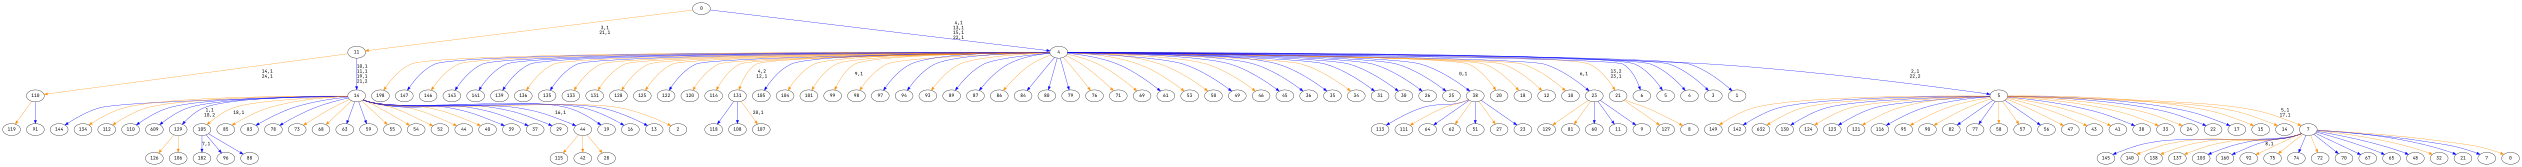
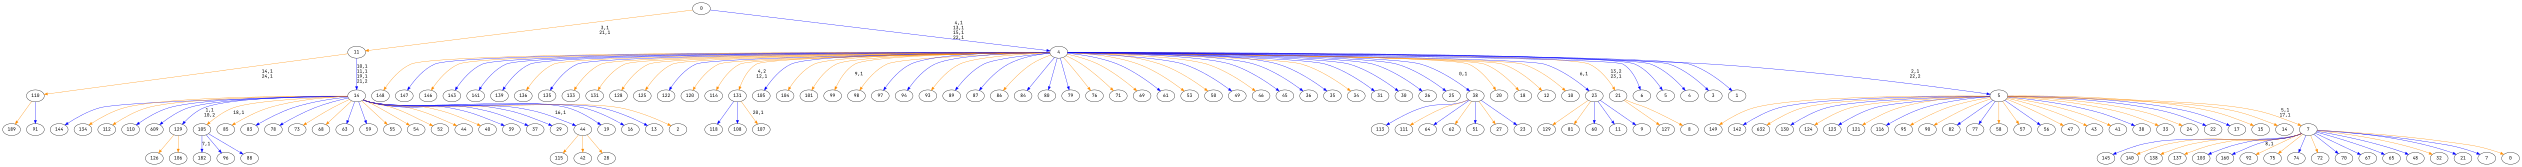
node "198": label "198" -> "148"
node "119": label "119" -> "189"
